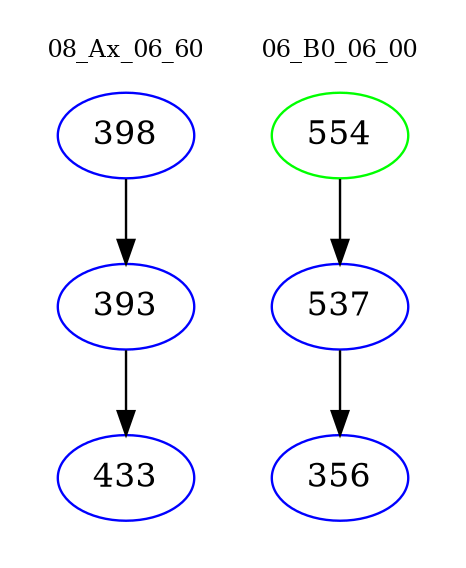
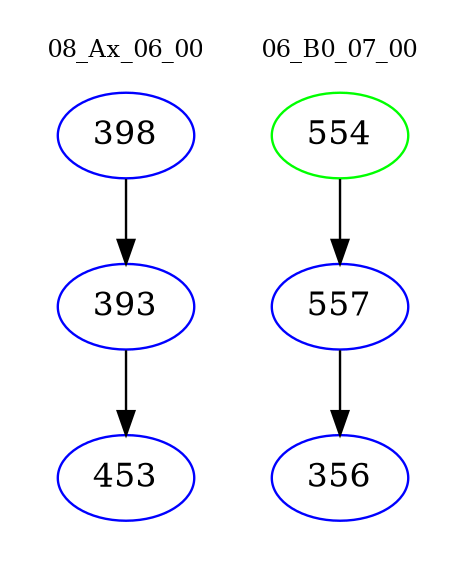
cluster "08_Ax_06_60": label "08_Ax_06_60" -> "08_Ax_06_00"
cluster "06_B0_06_00": label "06_B0_06_00" -> "06_B0_07_00"
node "537": label "537" -> "557"
node "433": label "433" -> "453"
